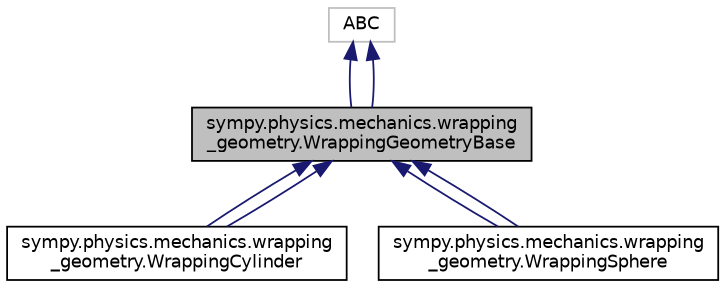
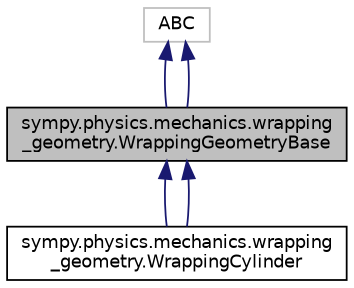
node "sympy.physics.mechanics.wrapping _geometry.WrappingSphere": removed
